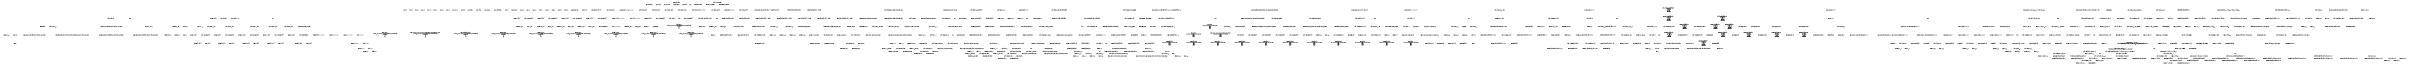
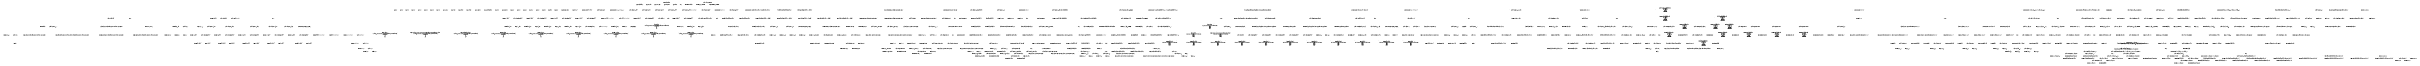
node "(IDENTIFIER,v33,v33 = addr[4])": added
node "(LITERAL,5,res = addr[5])": removed
node "(IDENTIFIER,v21,v21->flags & 0xFFFFFBFF)": removed
